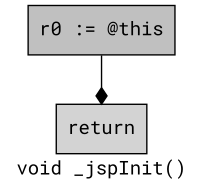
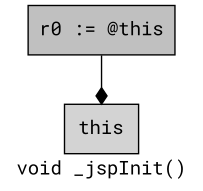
node "return": label "return" -> "this"
